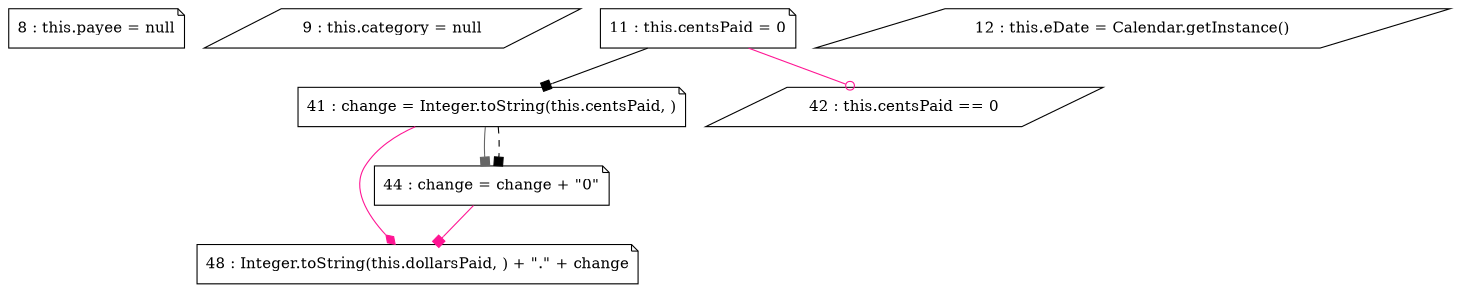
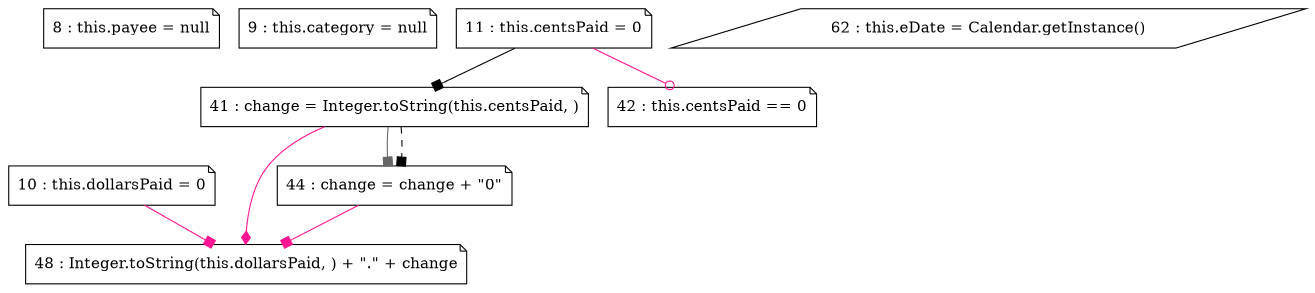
node "9 : this.category = null": shape parallelogram -> note
node "12 : this.eDate = Calendar.getInstance()": label "12 : this.eDate = Calendar.getInstance()" -> "62 : this.eDate = Calendar.getInstance()"
node "42 : this.centsPaid == 0": shape parallelogram -> note
node "10 : this.dollarsPaid = 0": added
